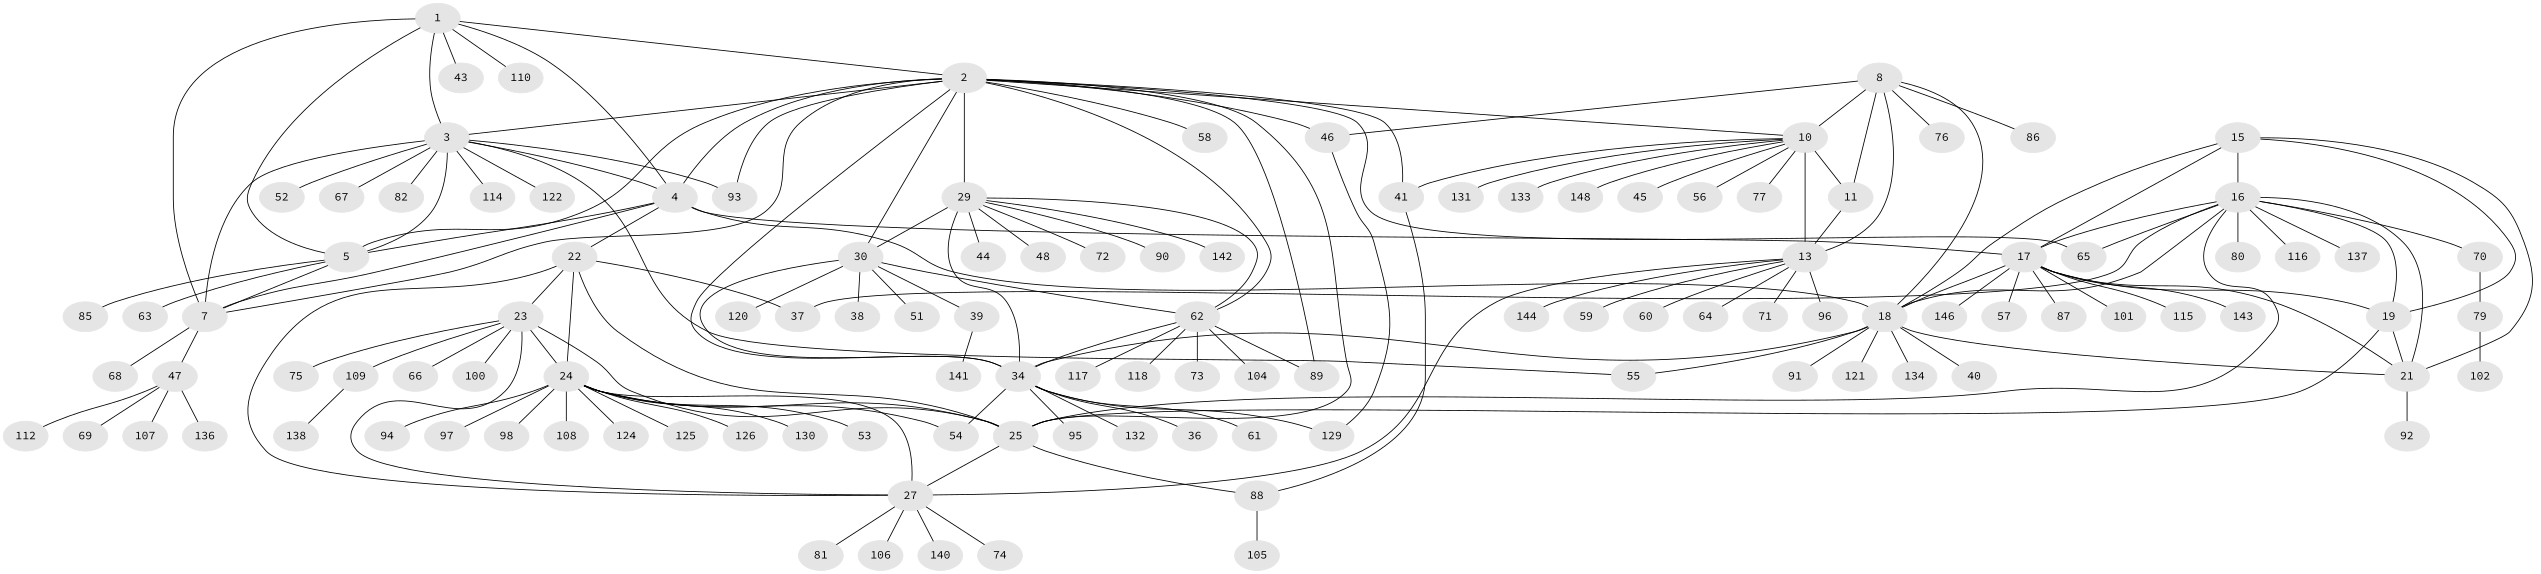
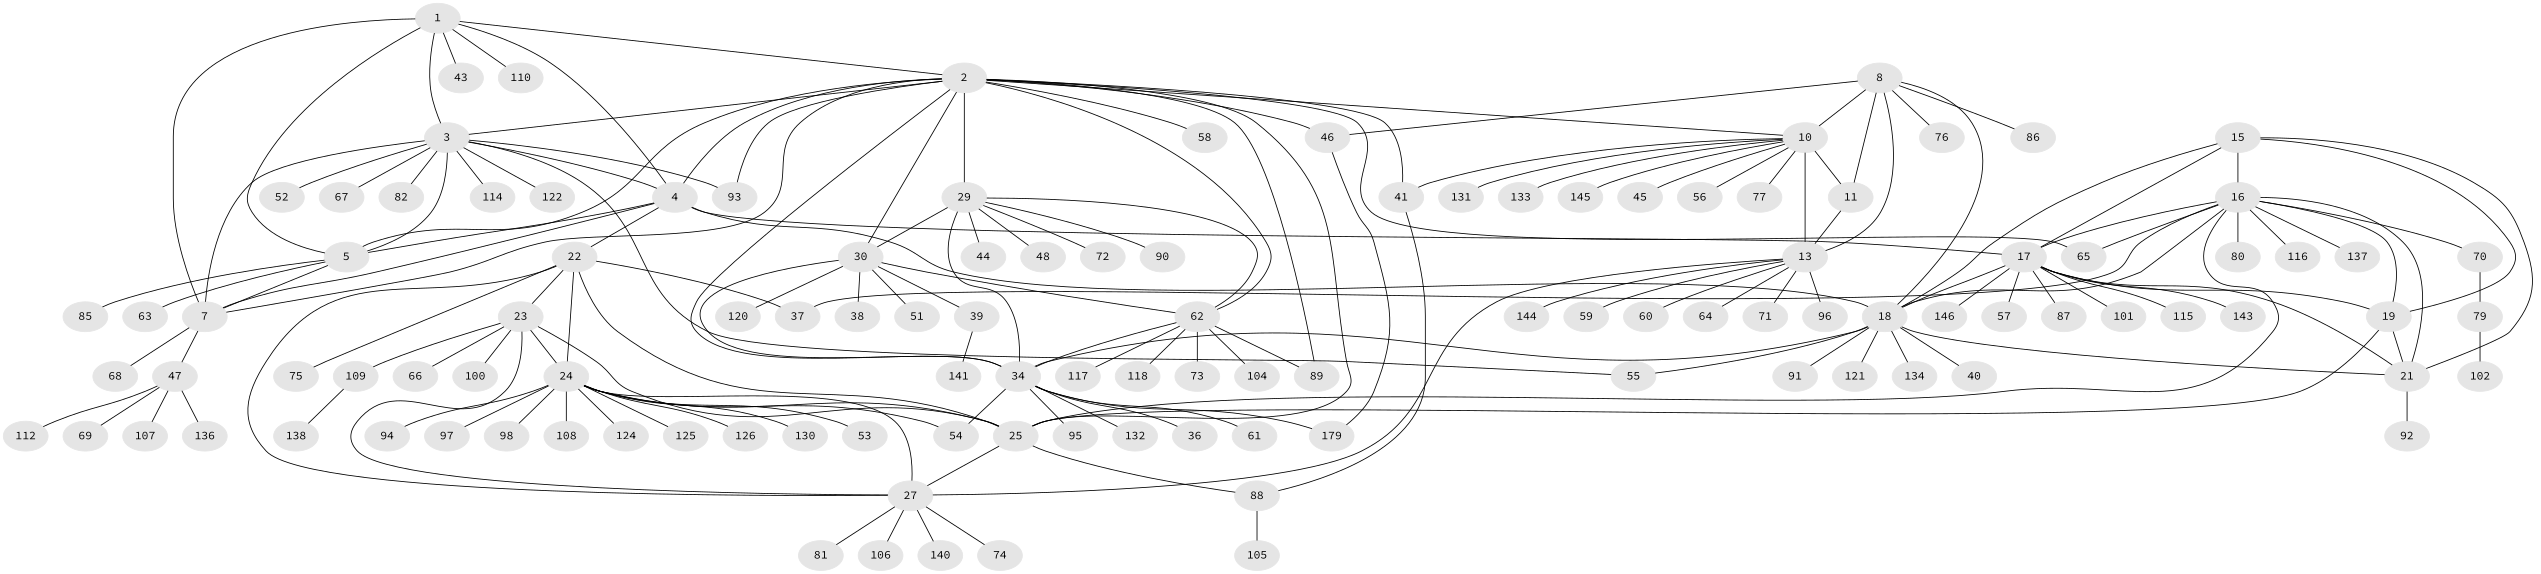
node "148": label "148" -> "145"
node "142": removed
edge "23" -- "75": now "22" -- "75"
node "129": label "129" -> "179"
